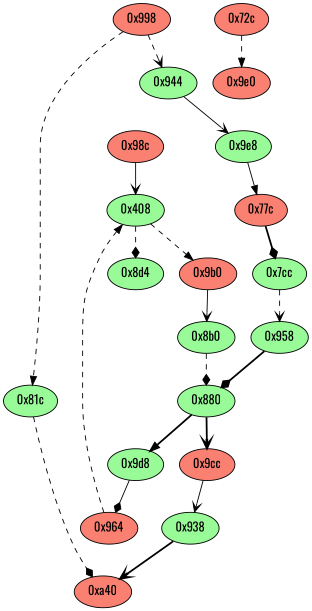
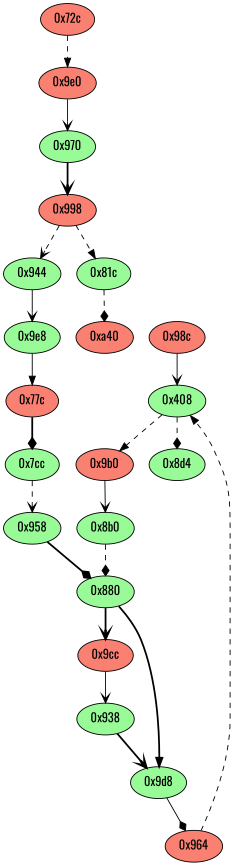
node "0x970": added
edge "0x938" -> "0xa40": now "0x938" -> "0x9d8"
